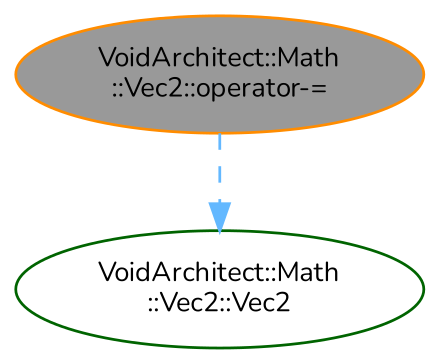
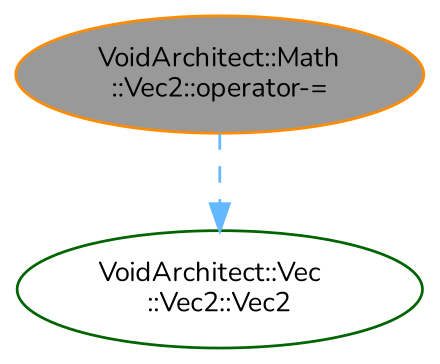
node "VoidArchitect::Math ::Vec2::Vec2": label "VoidArchitect::Math ::Vec2::Vec2" -> "VoidArchitect::Vec ::Vec2::Vec2"
